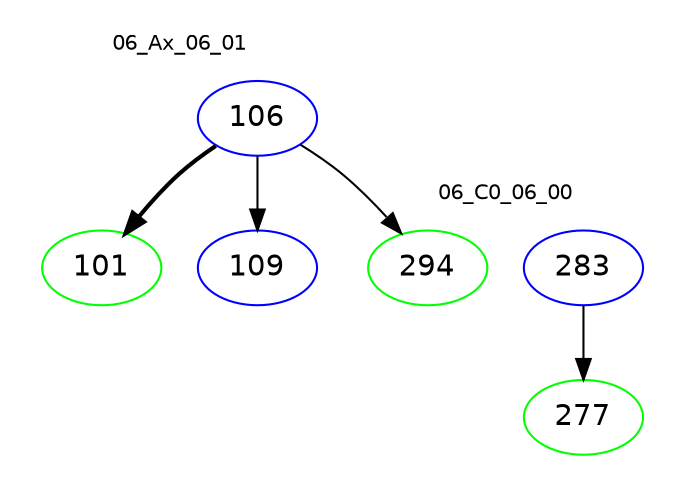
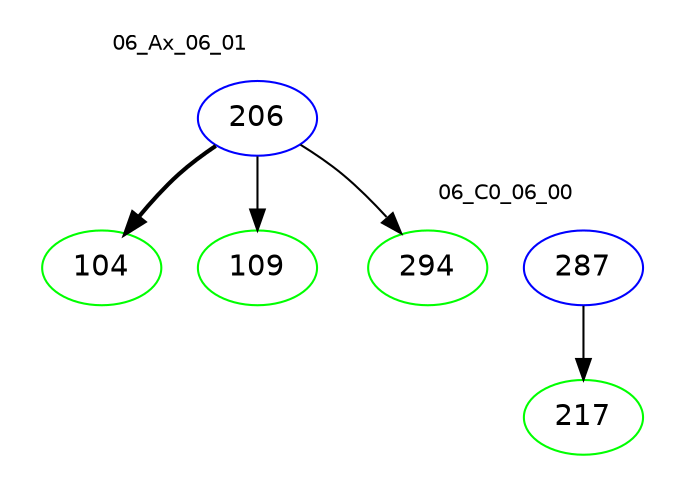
node "106": label "106" -> "206"
node "101": label "101" -> "104"
node "109": color blue -> green
node "283": label "283" -> "287"
node "277": label "277" -> "217"
